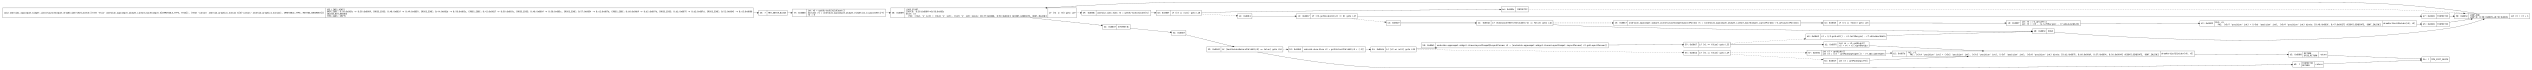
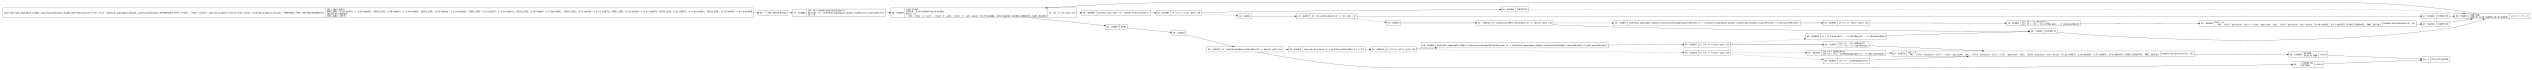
node "64: 0x003f": text "SYNTHETIC" -> "ORIG"
node "68: 0x003c": text "EDGE" -> "SYNTHETIC"
